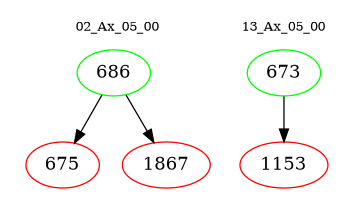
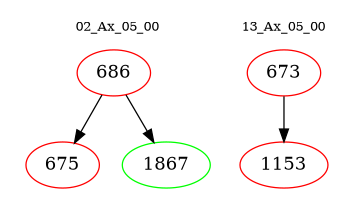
node "686": color green -> red
node "673": color green -> red
node "1867": color red -> green
